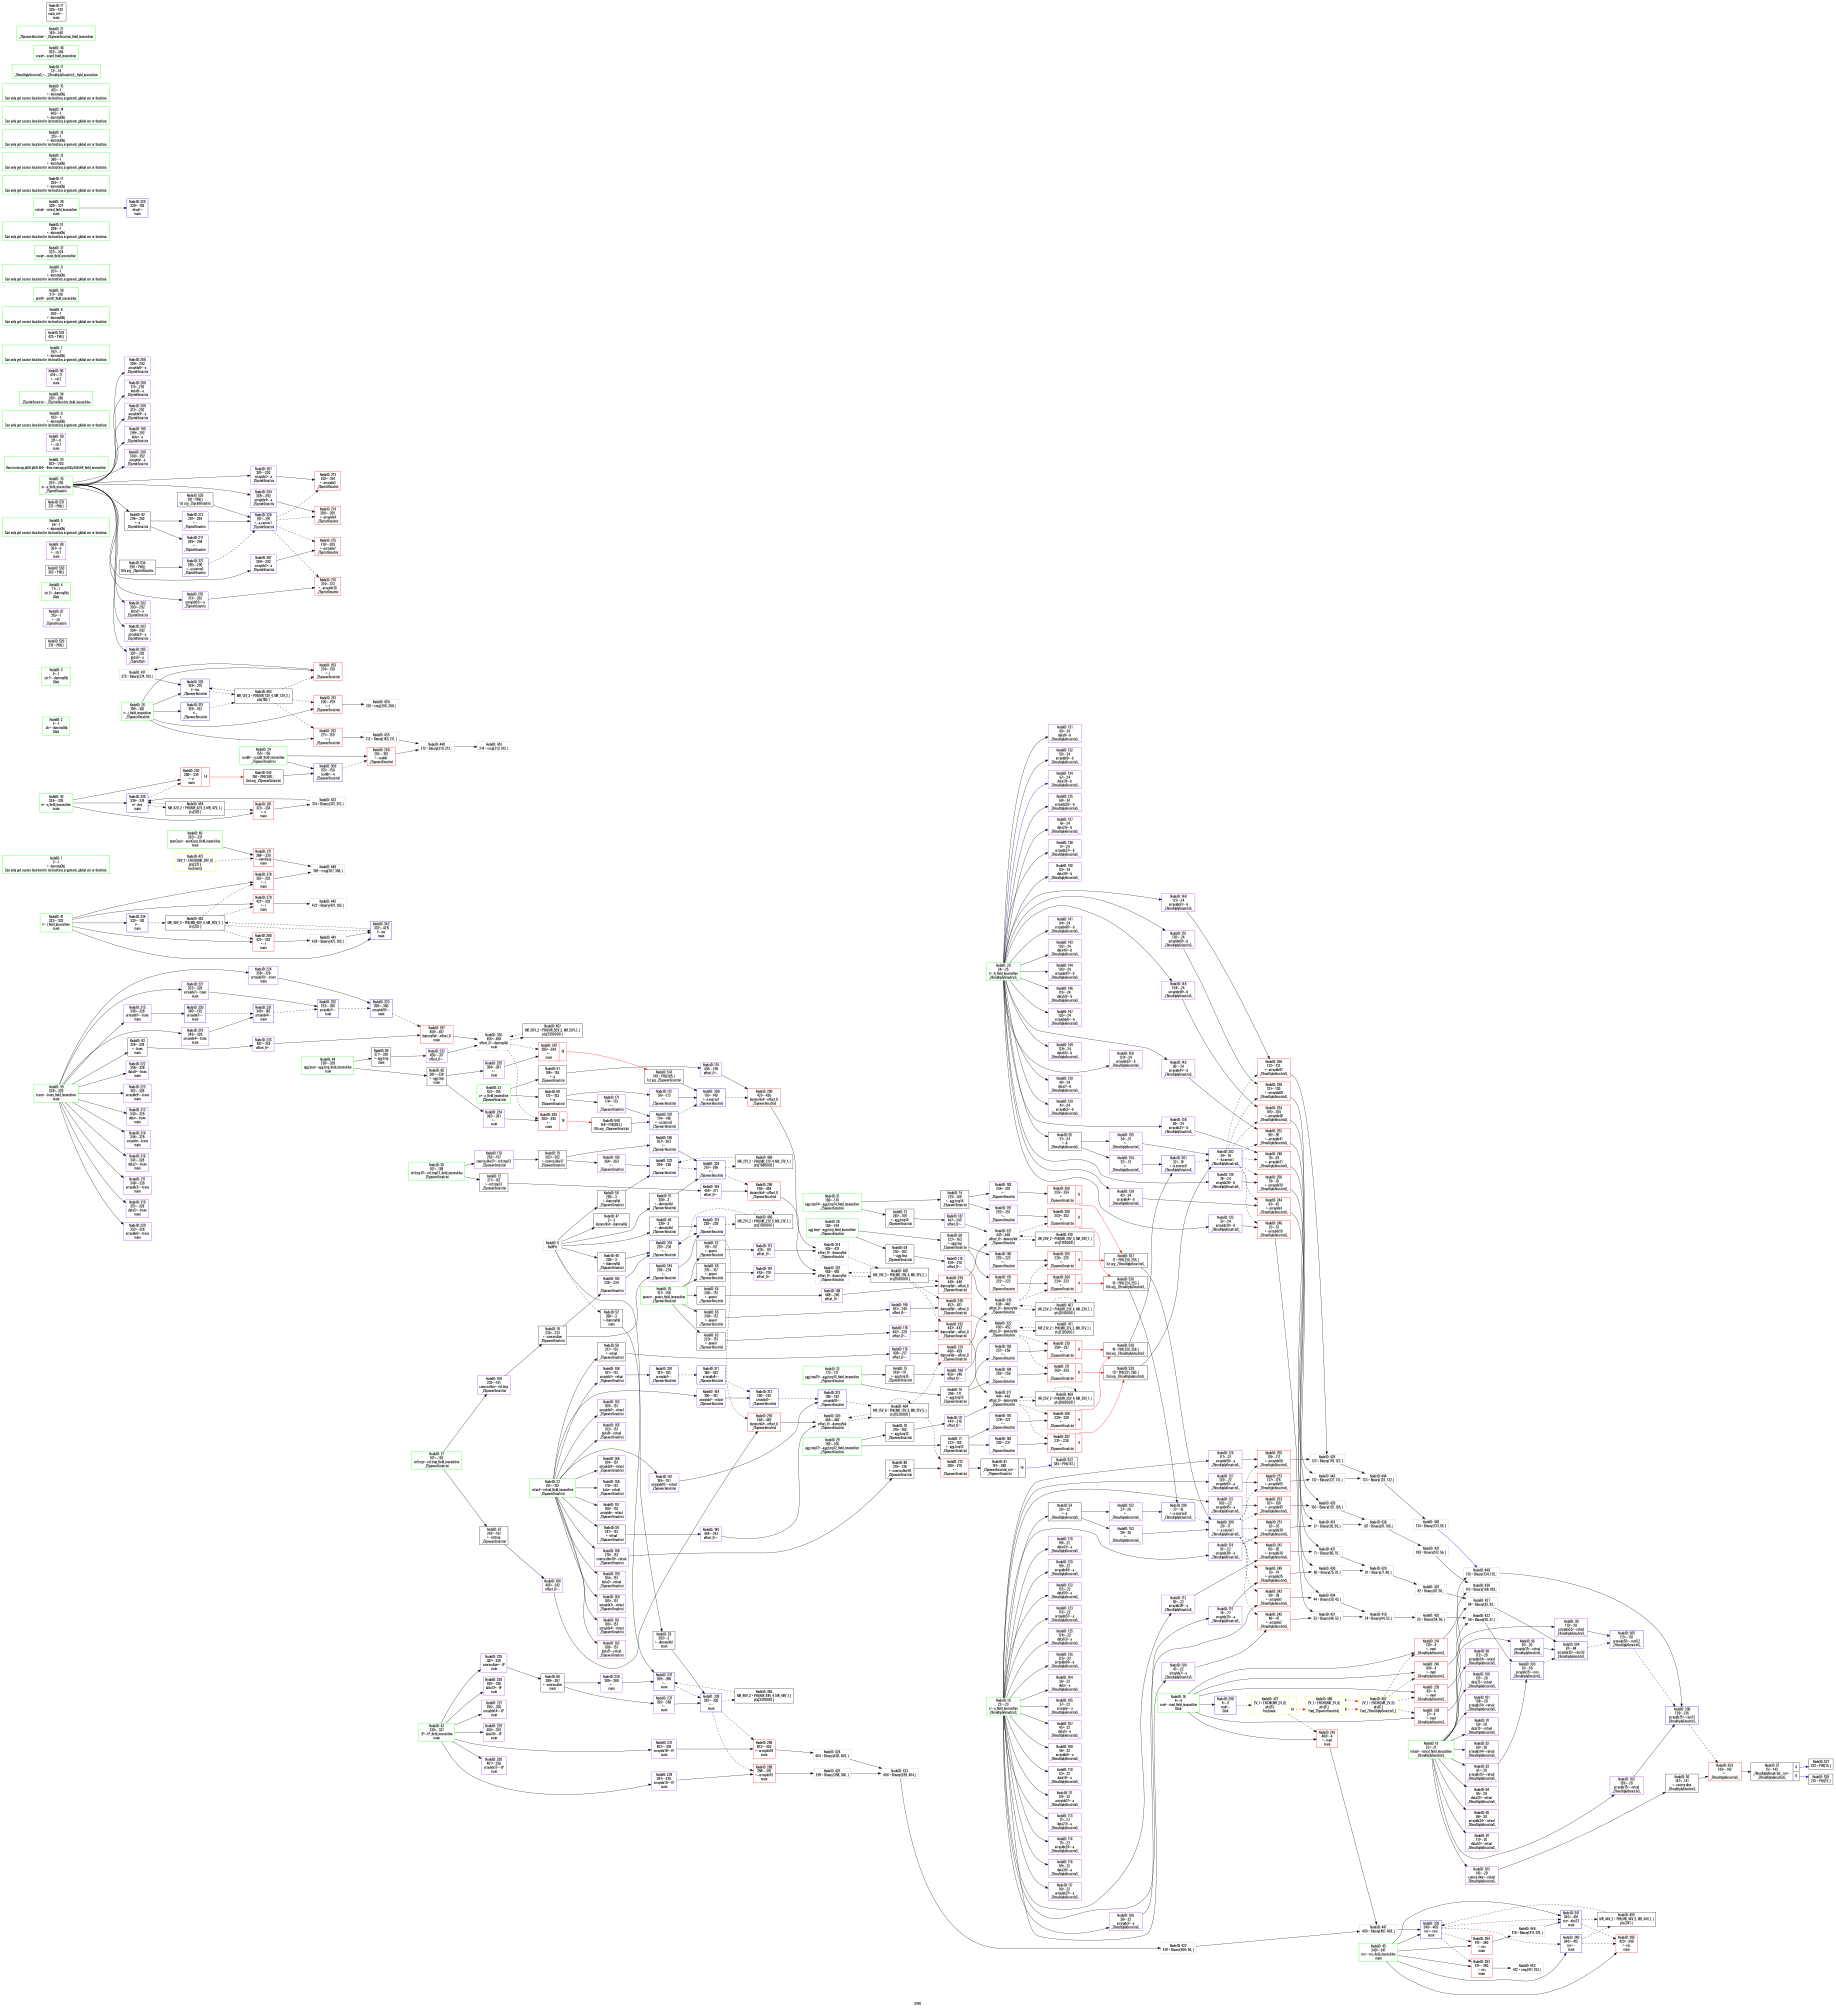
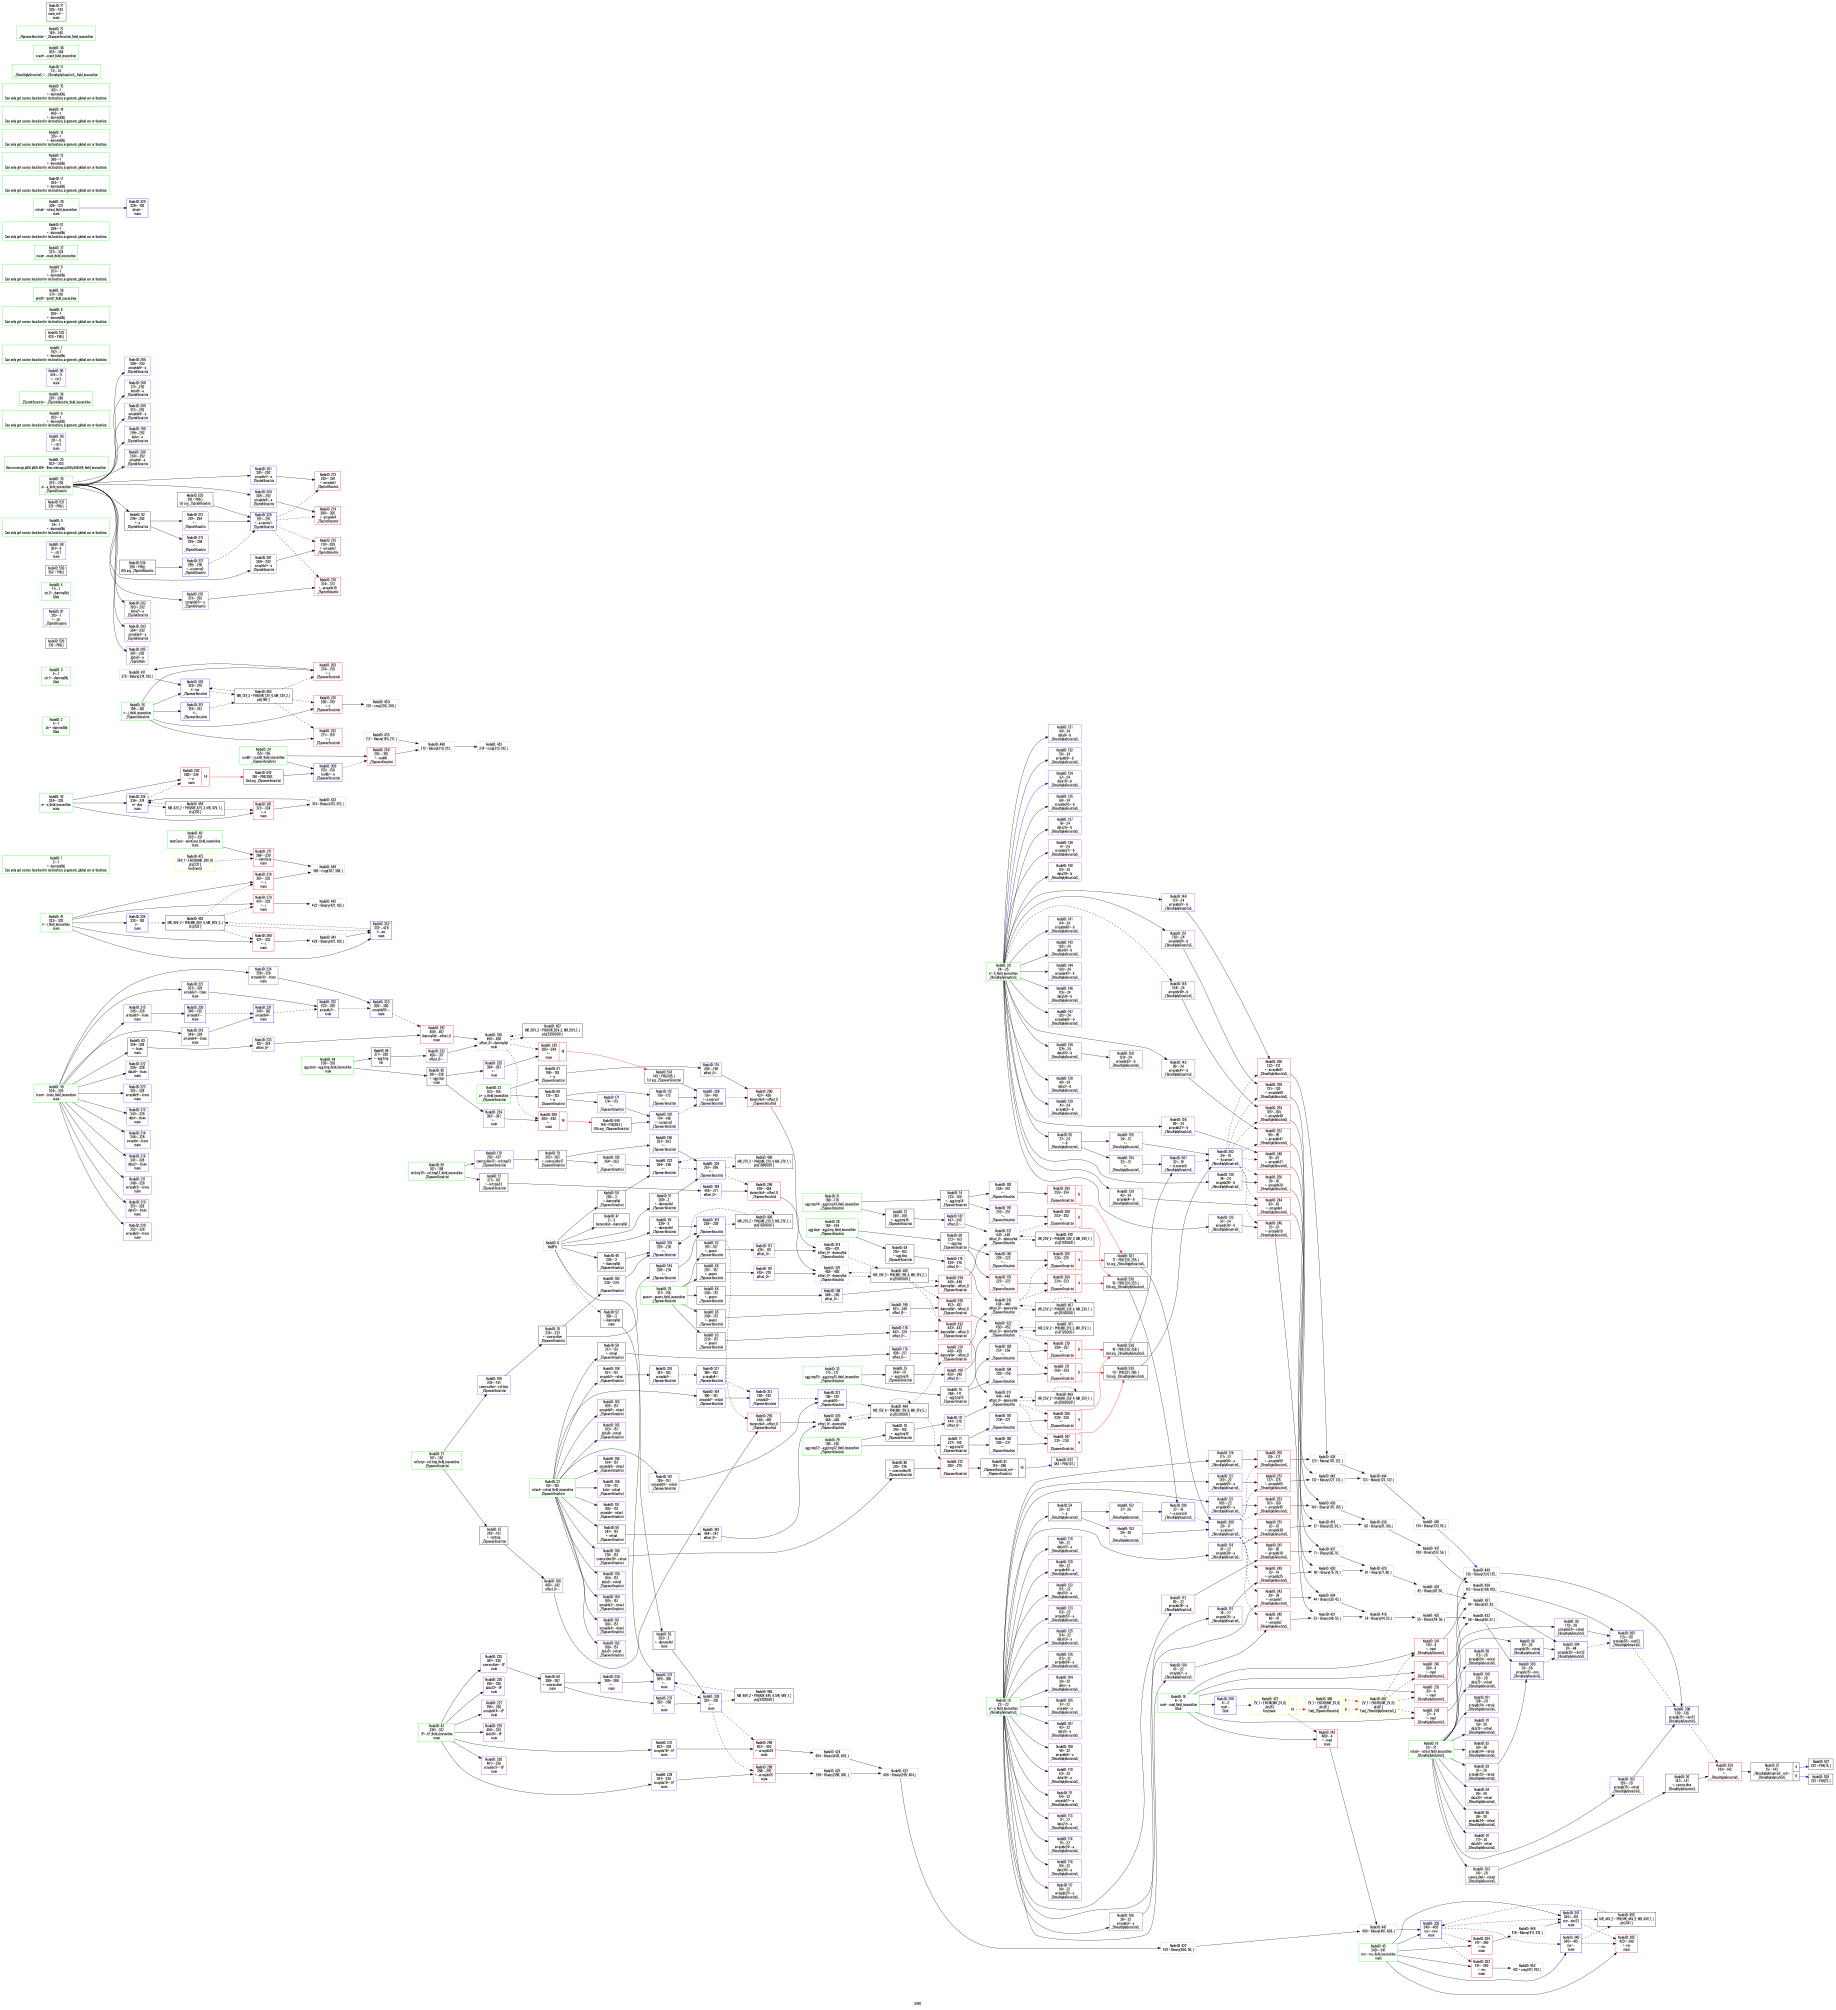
edge "NodeID: 262" -> "NodeID: 435": removed
edge "NodeID: 20" -> "NodeID: 145": style solid -> dashed
edge "NodeID: 20" -> "NodeID: 150": now "NodeID: 149" -> "NodeID: 150"
node "NodeID: 84": text "main" -> "inc"
edge "NodeID: 438" -> "NodeID: 305": added
